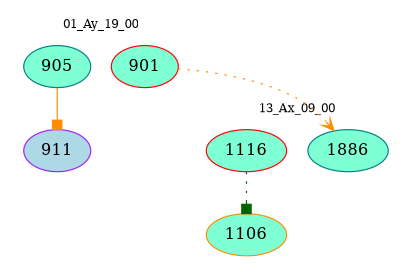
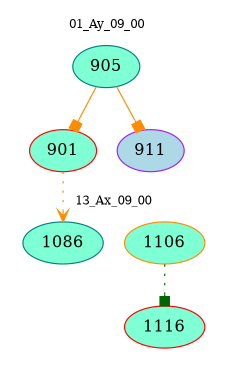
cluster "01_Ay_19_00": label "01_Ay_19_00" -> "01_Ay_09_00"
edge "905" -> "901": added
node "1886": label "1886" -> "1086"
edge "1116" -> "1106": reversed
